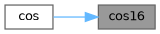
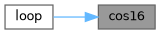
node "cos": label "cos" -> "loop"
